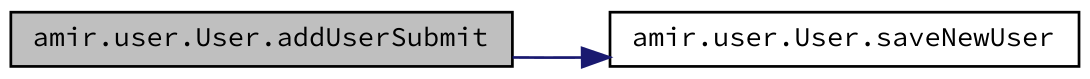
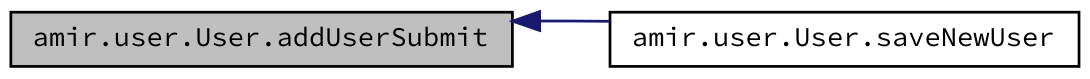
edge "amir.user.User.addUserSubmit" -> "amir.user.User.saveNewUser": reversed
